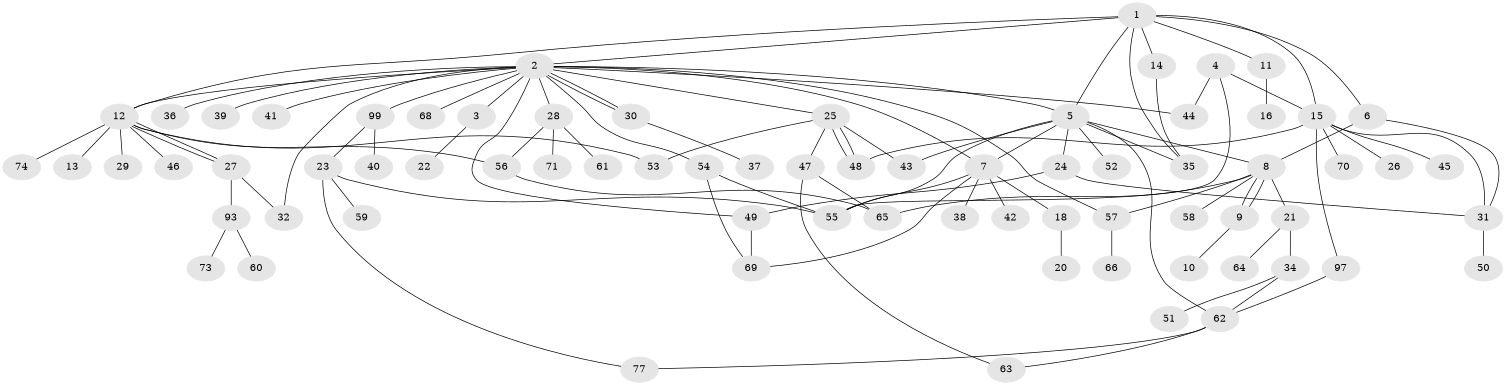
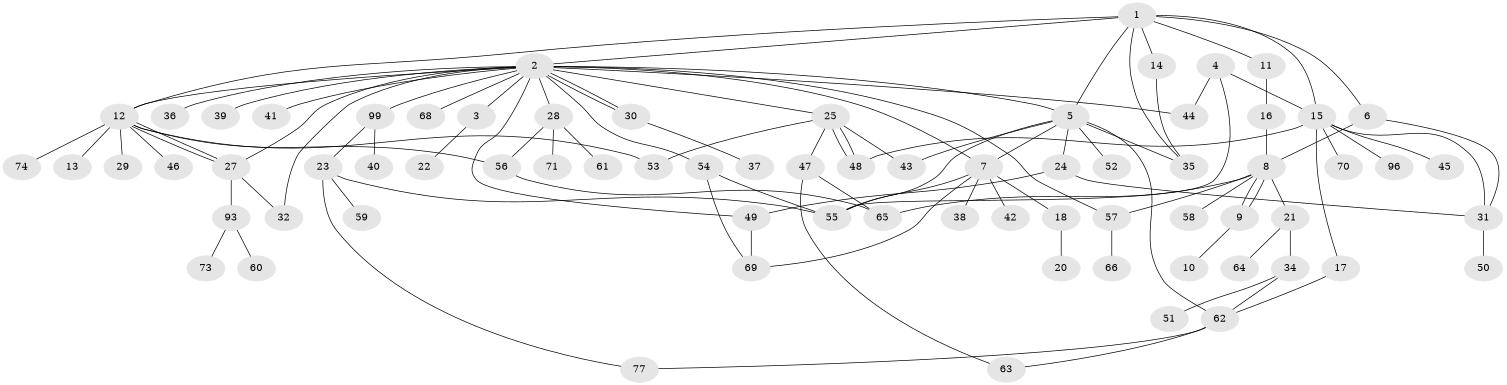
edge "2" -- "27": added
edge "5" -- "8": now "16" -- "8"
node "26": label "26" -> "96"
node "97": label "97" -> "17"
